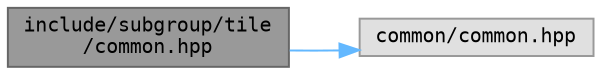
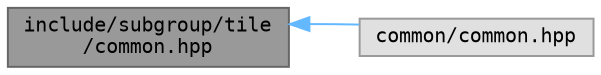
edge "include/subgroup/tile /common.hpp" -> "common/common.hpp": reversed
